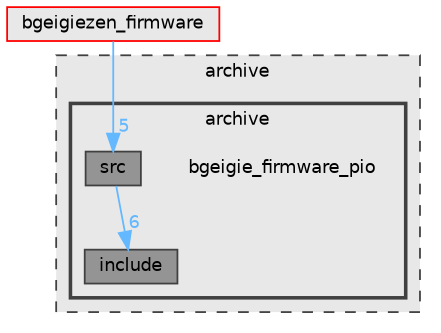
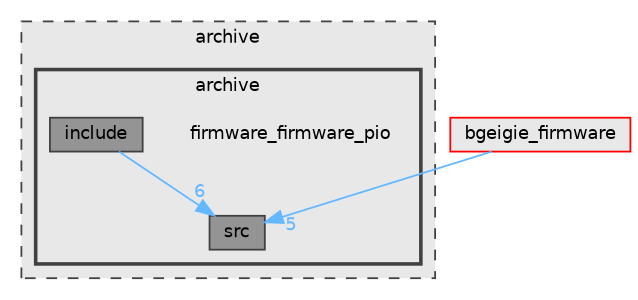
node "bgeigiezen_firmware": label "bgeigiezen_firmware" -> "bgeigie_firmware"
node "bgeigie_firmware_pio": label "bgeigie_firmware_pio" -> "firmware_firmware_pio"
edge "src" -> "include": reversed
